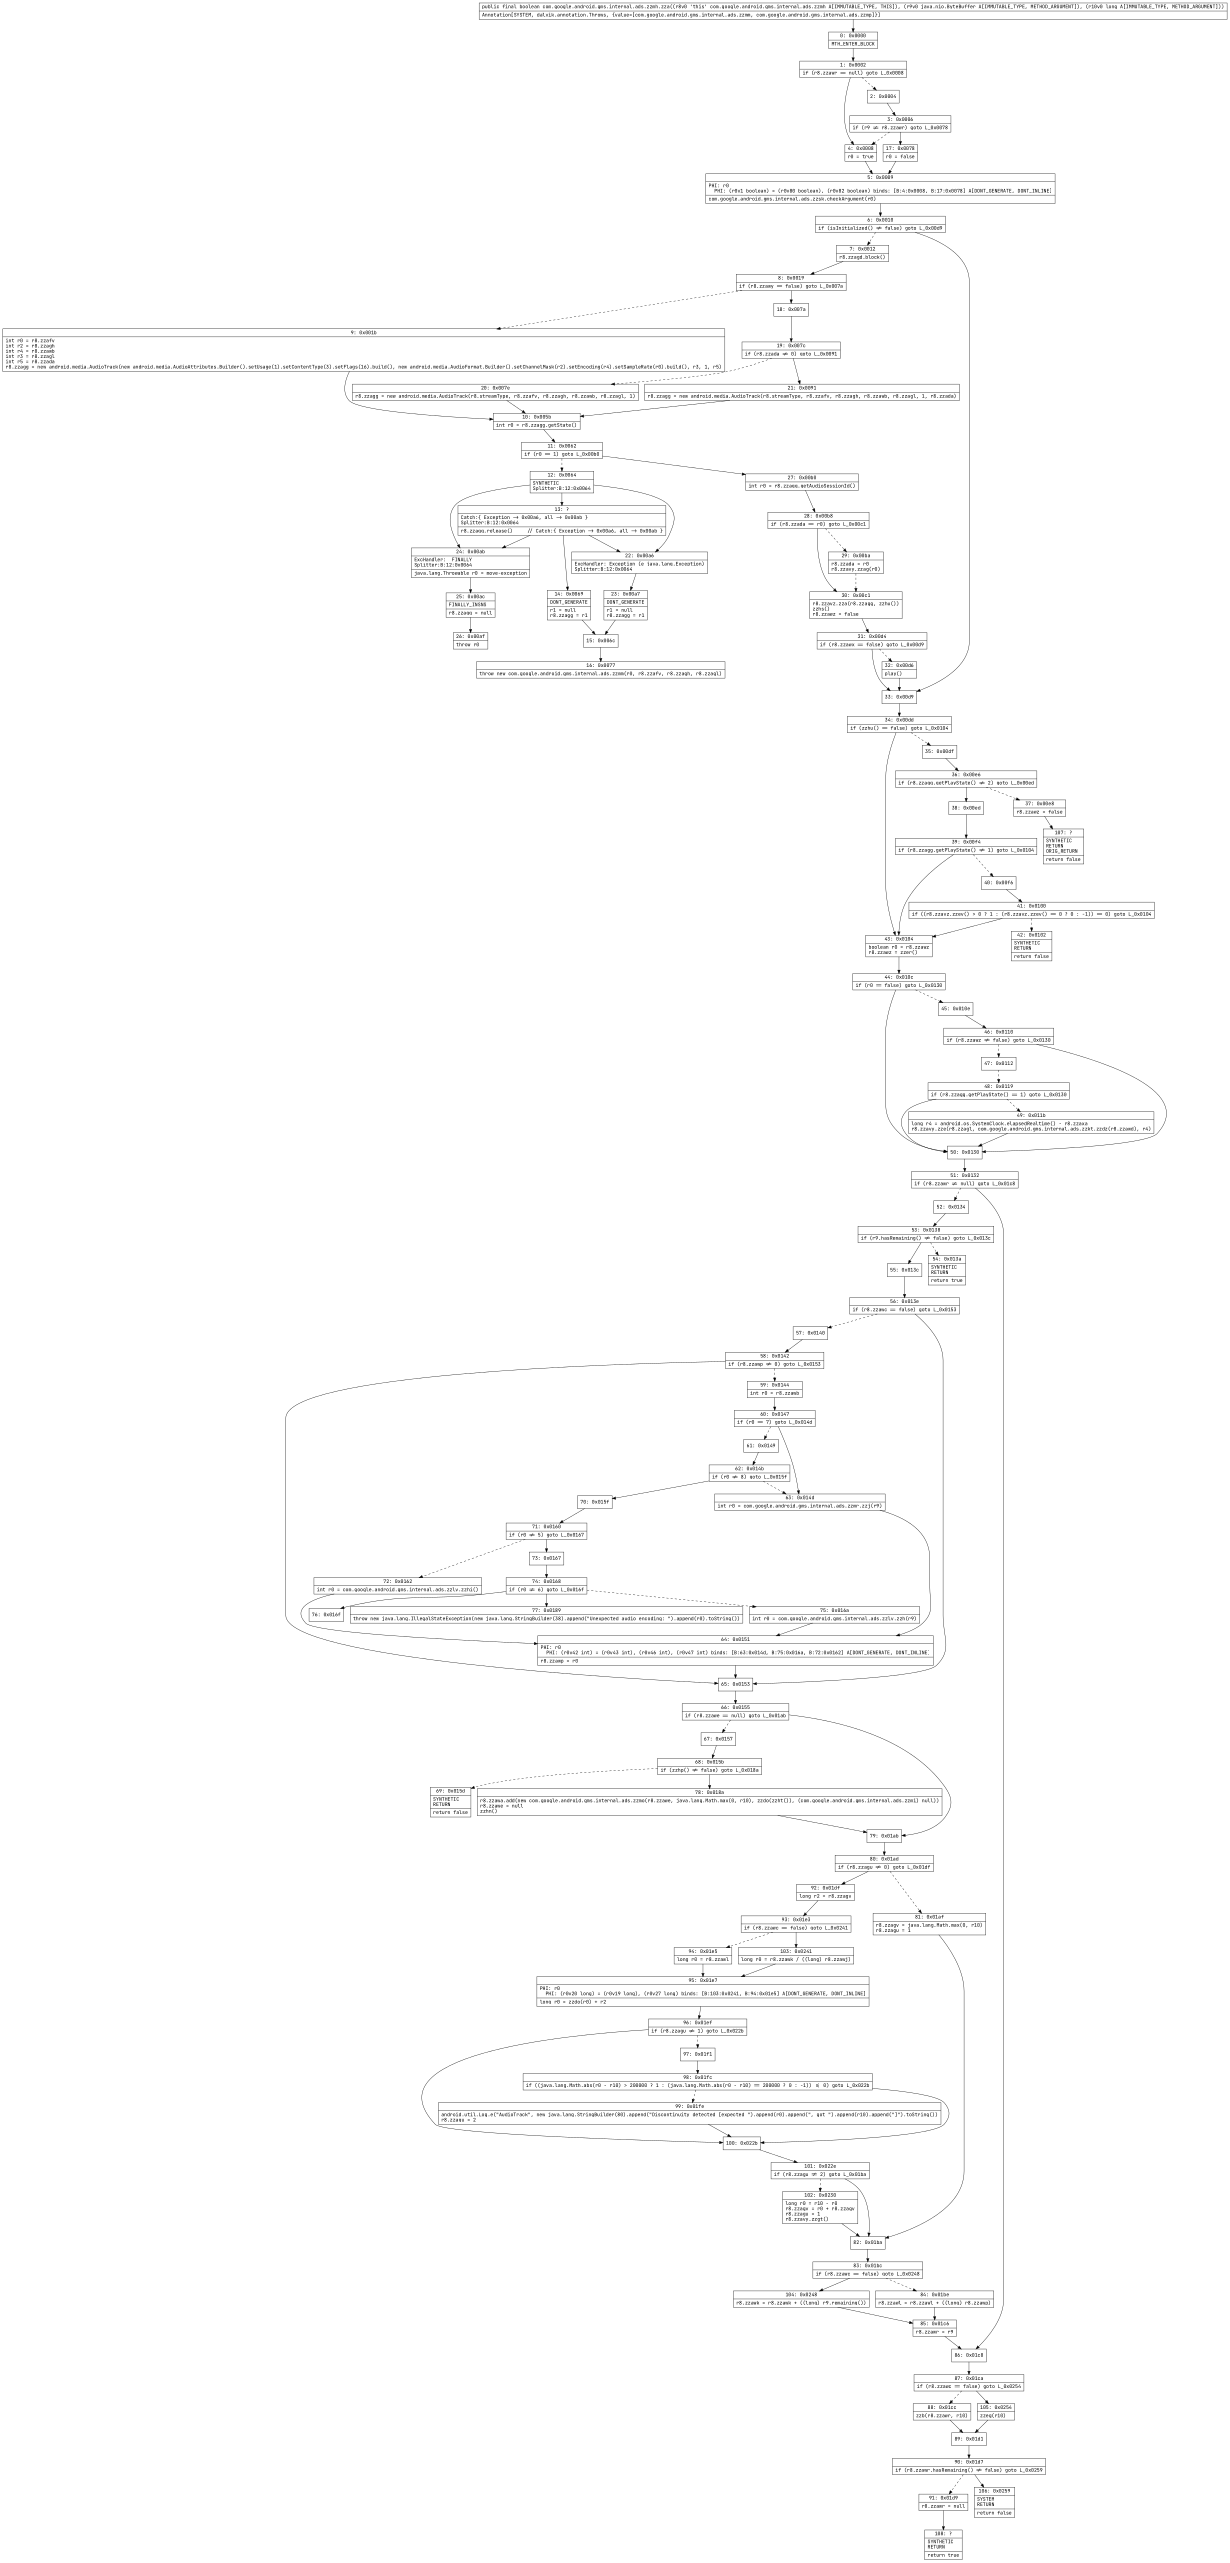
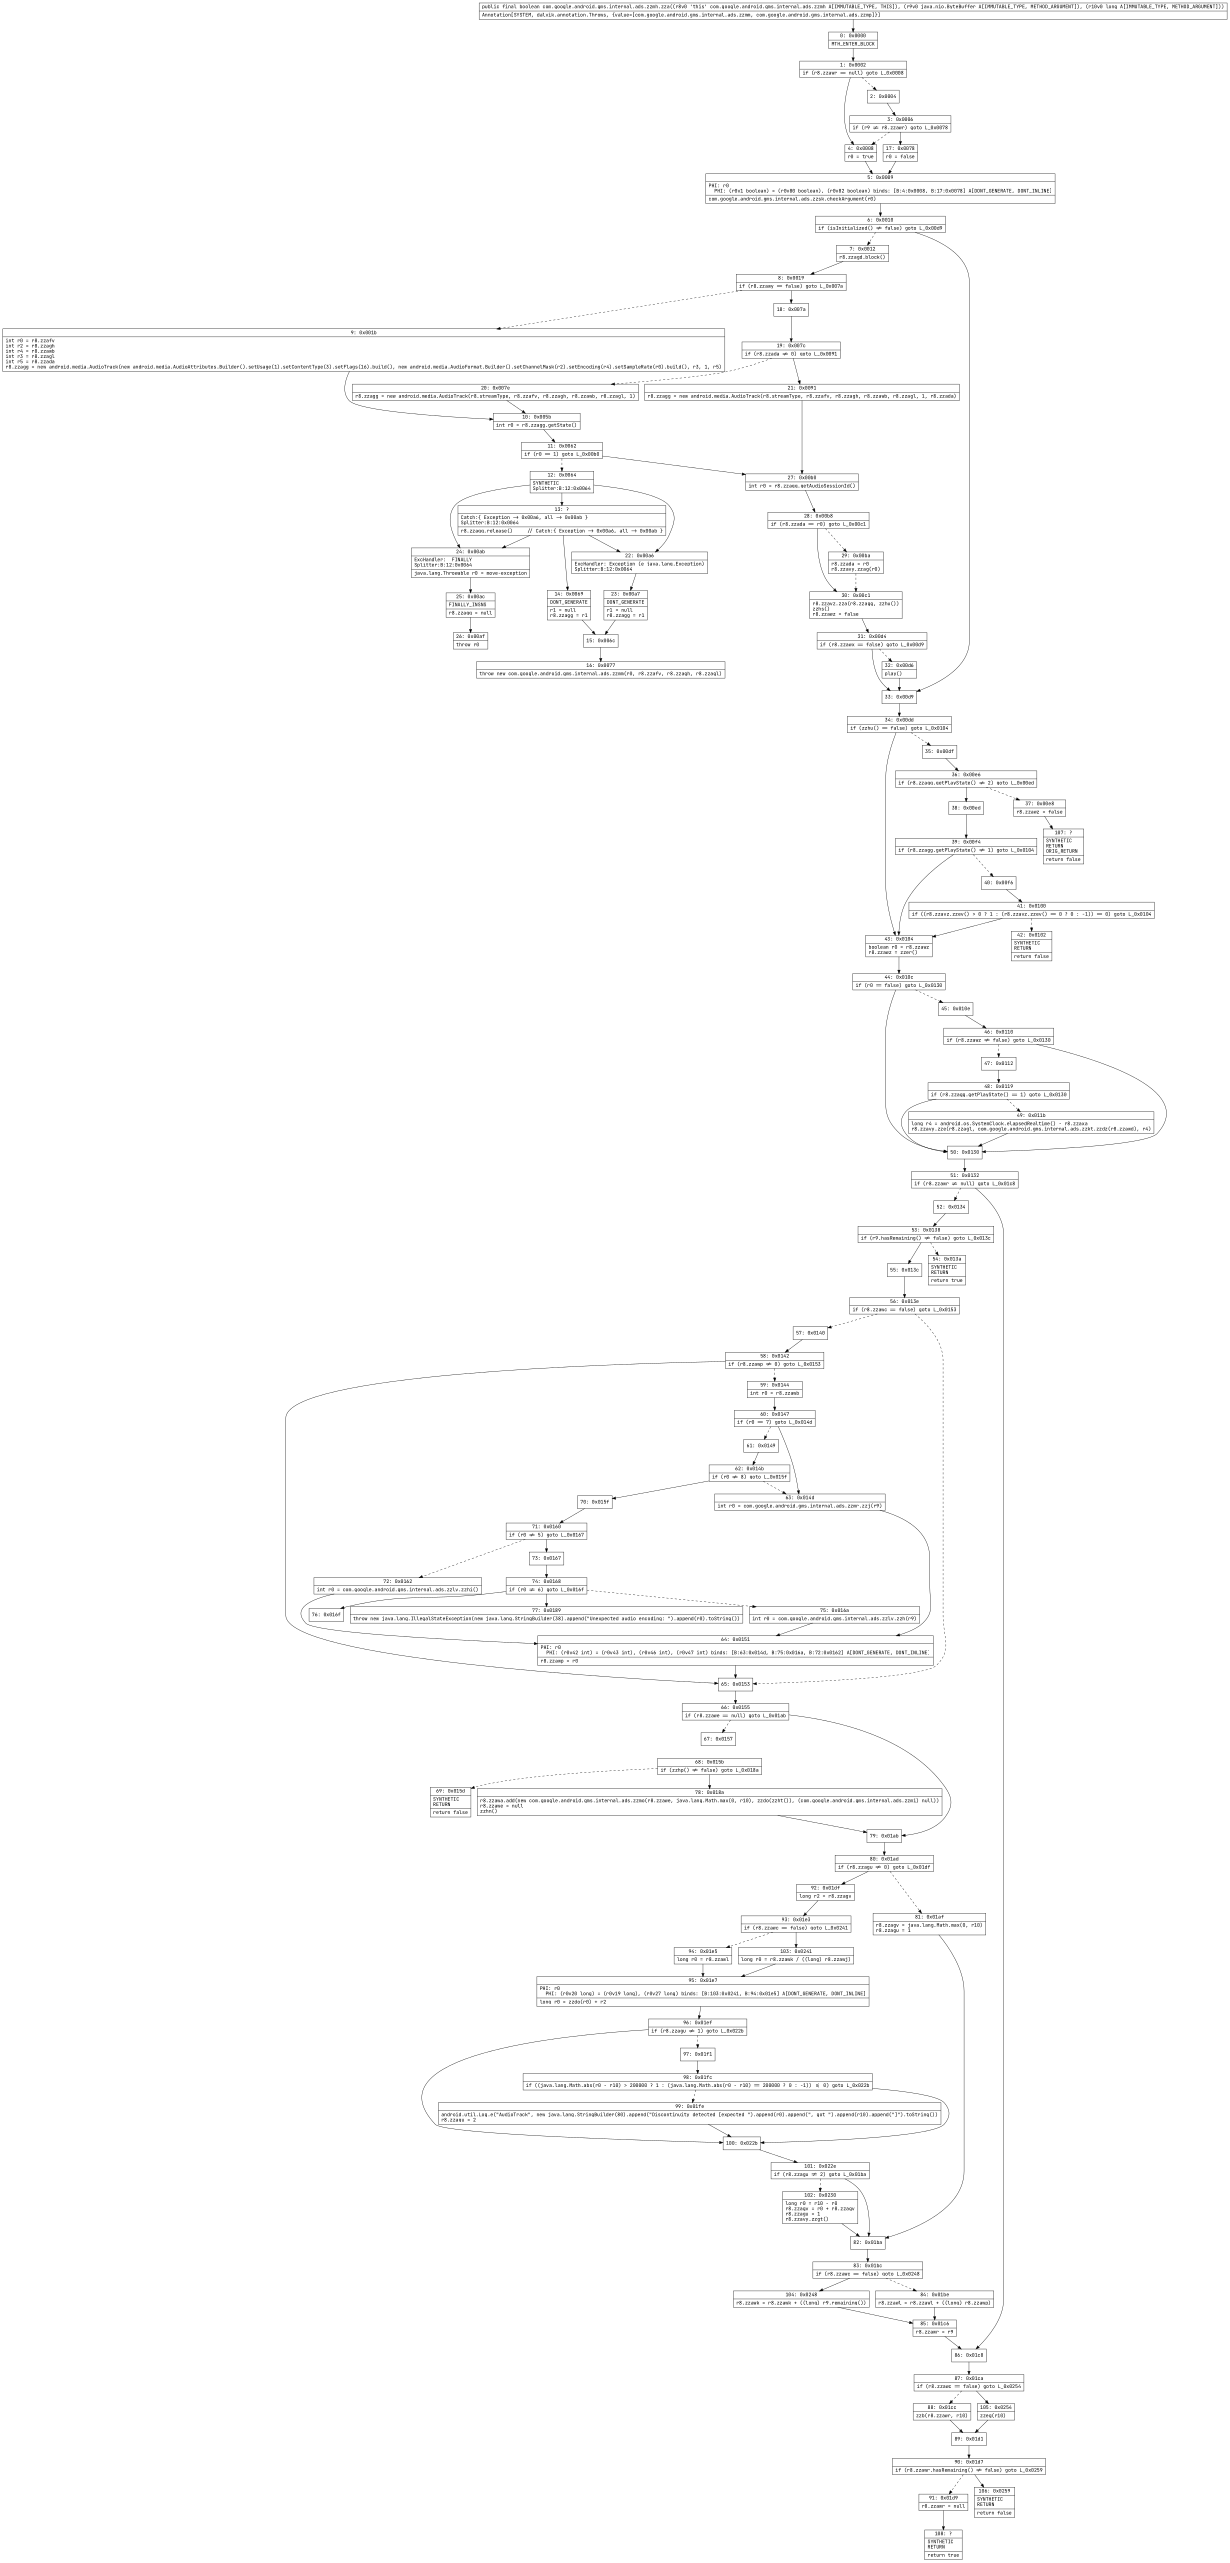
edge "21: 0x0091" -> "10: 0x005b": now "21: 0x0091" -> "27: 0x00b0"
edge "47: 0x0112" -> "48: 0x0119": style dashed -> solid
edge "56: 0x013e" -> "65: 0x0153": style solid -> dashed
edge "67: 0x0157" -> "68: 0x015b": removed
node "106: 0x0259": text "SYSTEM" -> "SYNTHETIC"
